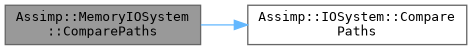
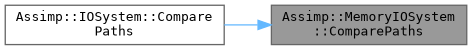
edge "Assimp::MemoryIOSystem ::ComparePaths" -> "Assimp::IOSystem::Compare Paths": reversed
